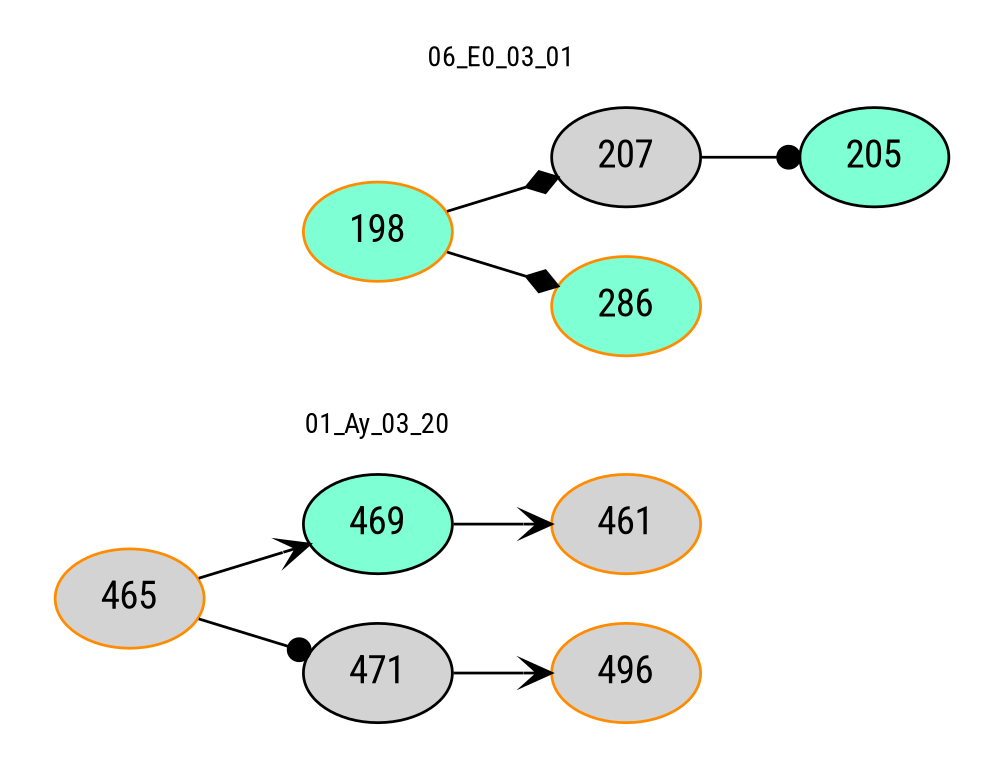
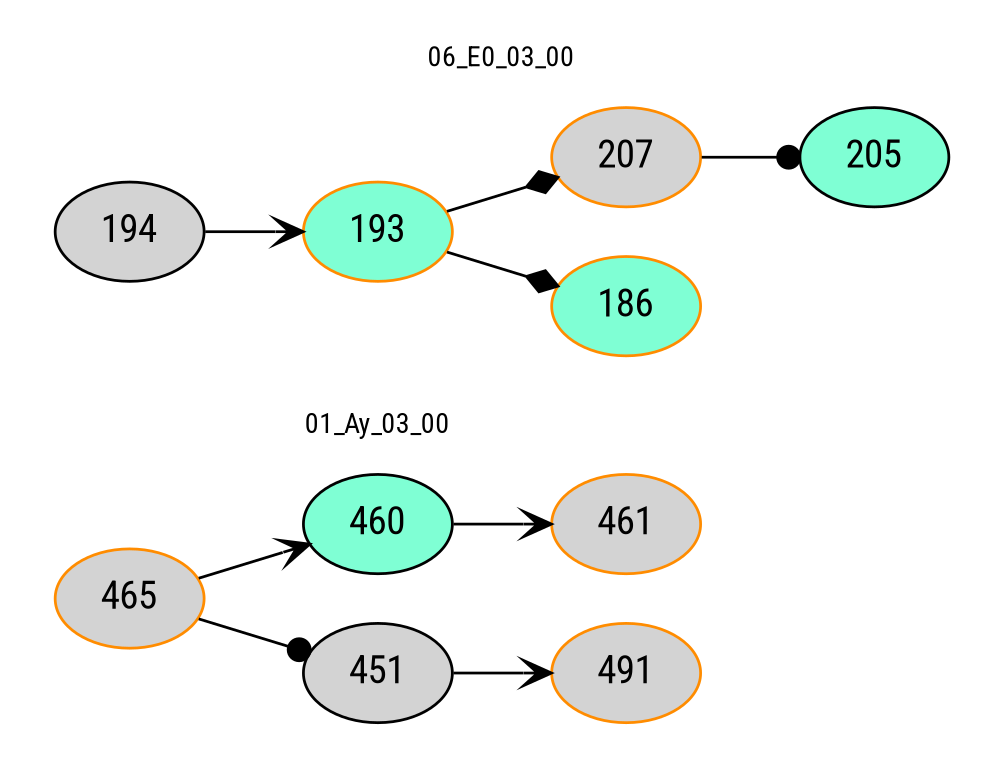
cluster "06_E0_03_01": label "06_E0_03_01" -> "06_E0_03_00"
node "207": color black -> darkorange
node "194": added
node "198": label "198" -> "193"
node "286": label "286" -> "186"
cluster "01_Ay_03_20": label "01_Ay_03_20" -> "01_Ay_03_00"
node "469": label "469" -> "460"
node "471": label "471" -> "451"
node "496": label "496" -> "491"
